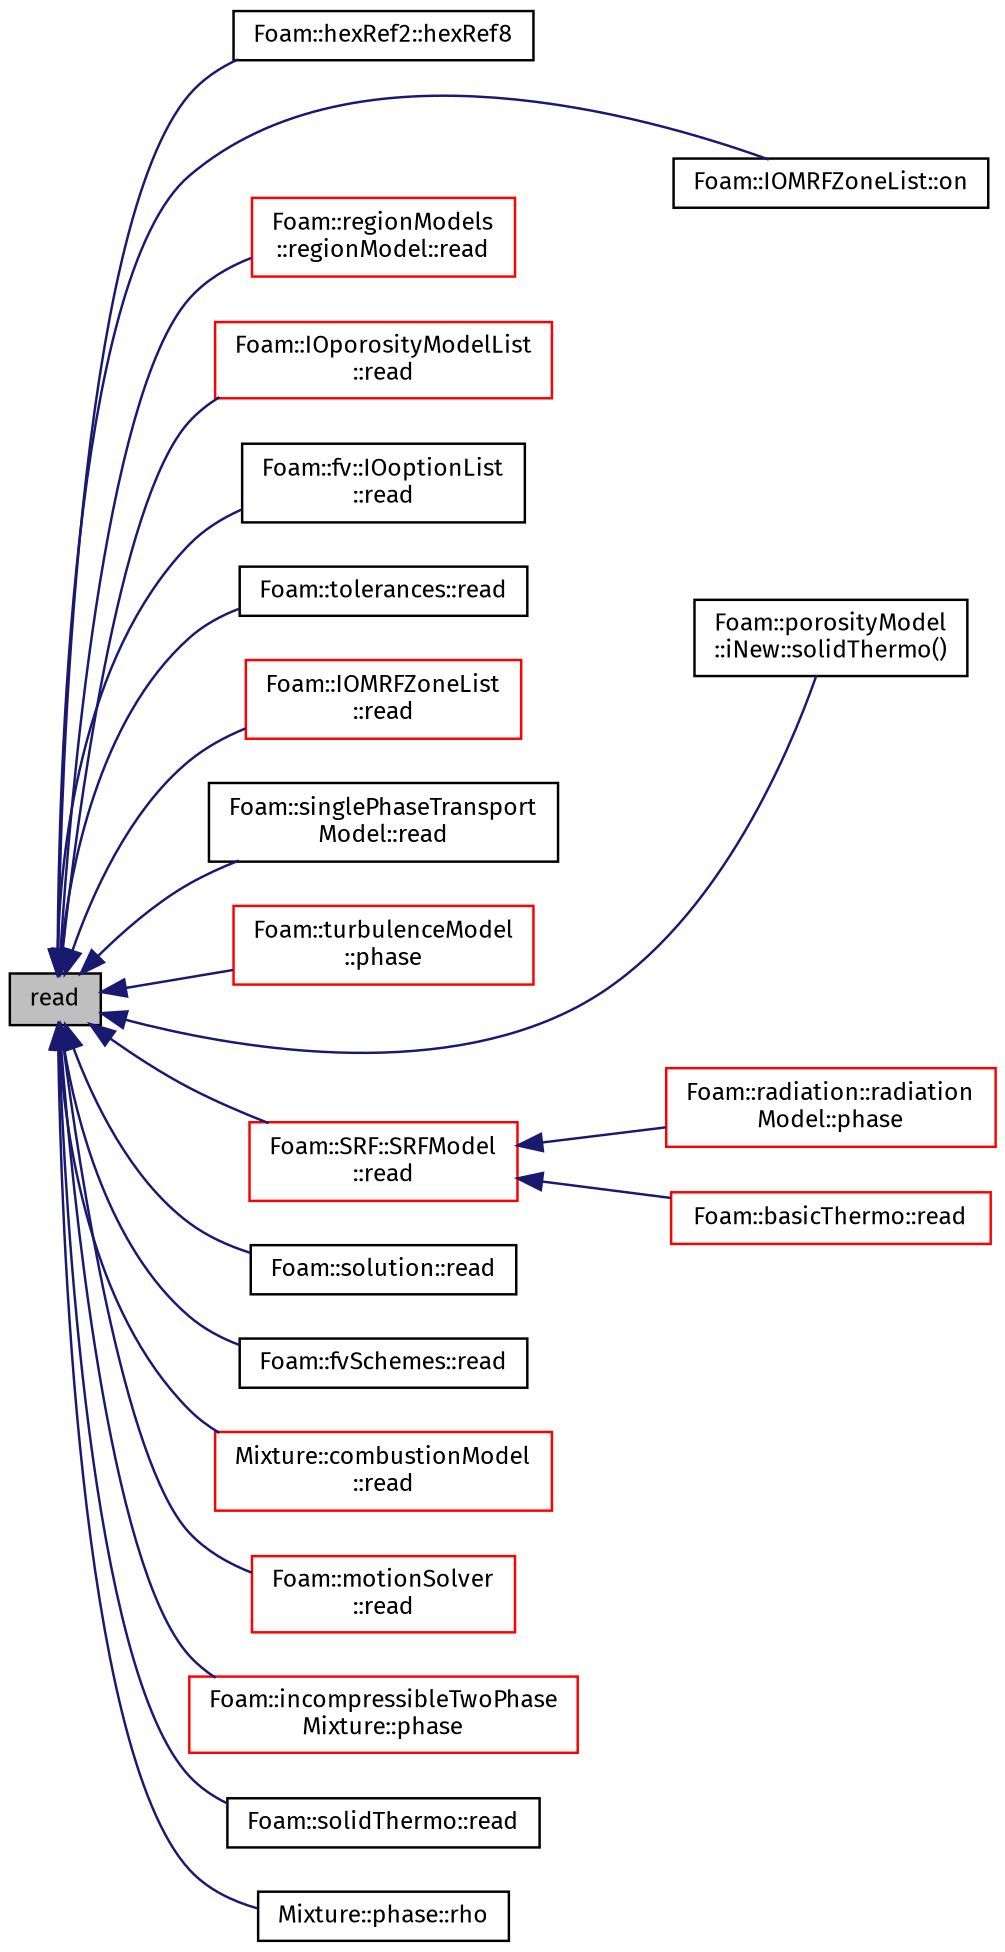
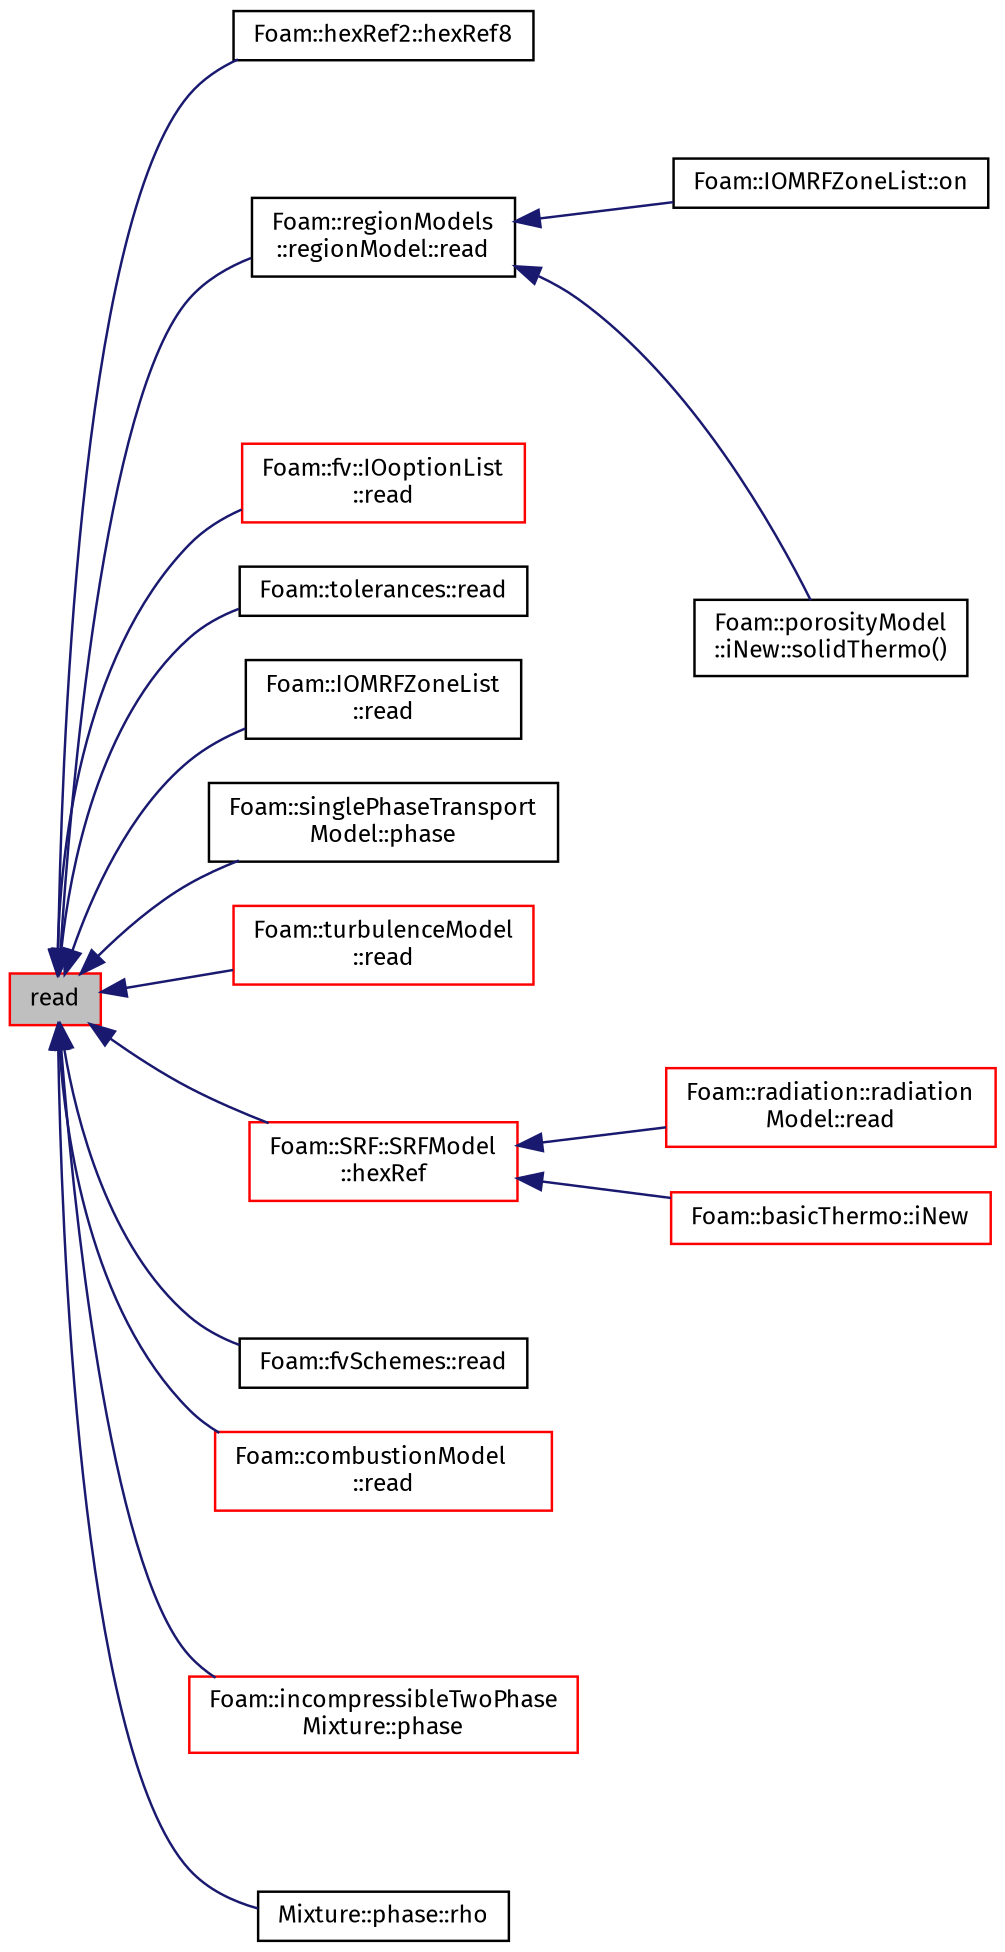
node "Foam::regionModels ::regionModel::read": color red -> black
edge "Foam::IOMRFZoneList::on" -> "read": now "Foam::IOMRFZoneList::on" -> "Foam::regionModels ::regionModel::read"
node "Foam::IOporosityModelList ::read": removed
node "Foam::fv::IOoptionList ::read": color black -> red
node "Foam::IOMRFZoneList ::read": color red -> black
node "Foam::singlePhaseTransport Model::read": label "Foam::singlePhaseTransport Model::read" -> "Foam::singlePhaseTransport Model::phase"
node "Foam::turbulenceModel ::phase": label "Foam::turbulenceModel ::phase" -> "Foam::turbulenceModel ::read"
node "read": color black -> red
edge "Foam::porosityModel ::iNew::solidThermo()" -> "read": now "Foam::porosityModel ::iNew::solidThermo()" -> "Foam::regionModels ::regionModel::read"
node "Foam::radiation::radiation Model::phase": label "Foam::radiation::radiation Model::phase" -> "Foam::radiation::radiation Model::read"
node "Foam::SRF::SRFModel ::read": label "Foam::SRF::SRFModel ::read" -> "Foam::SRF::SRFModel ::hexRef"
node "Foam::basicThermo::read": label "Foam::basicThermo::read" -> "Foam::basicThermo::iNew"
node "Foam::solution::read": removed
node "Mixture::combustionModel ::read": label "Mixture::combustionModel ::read" -> "Foam::combustionModel ::read"
node "Foam::motionSolver ::read": removed
node "Foam::solidThermo::read": removed
